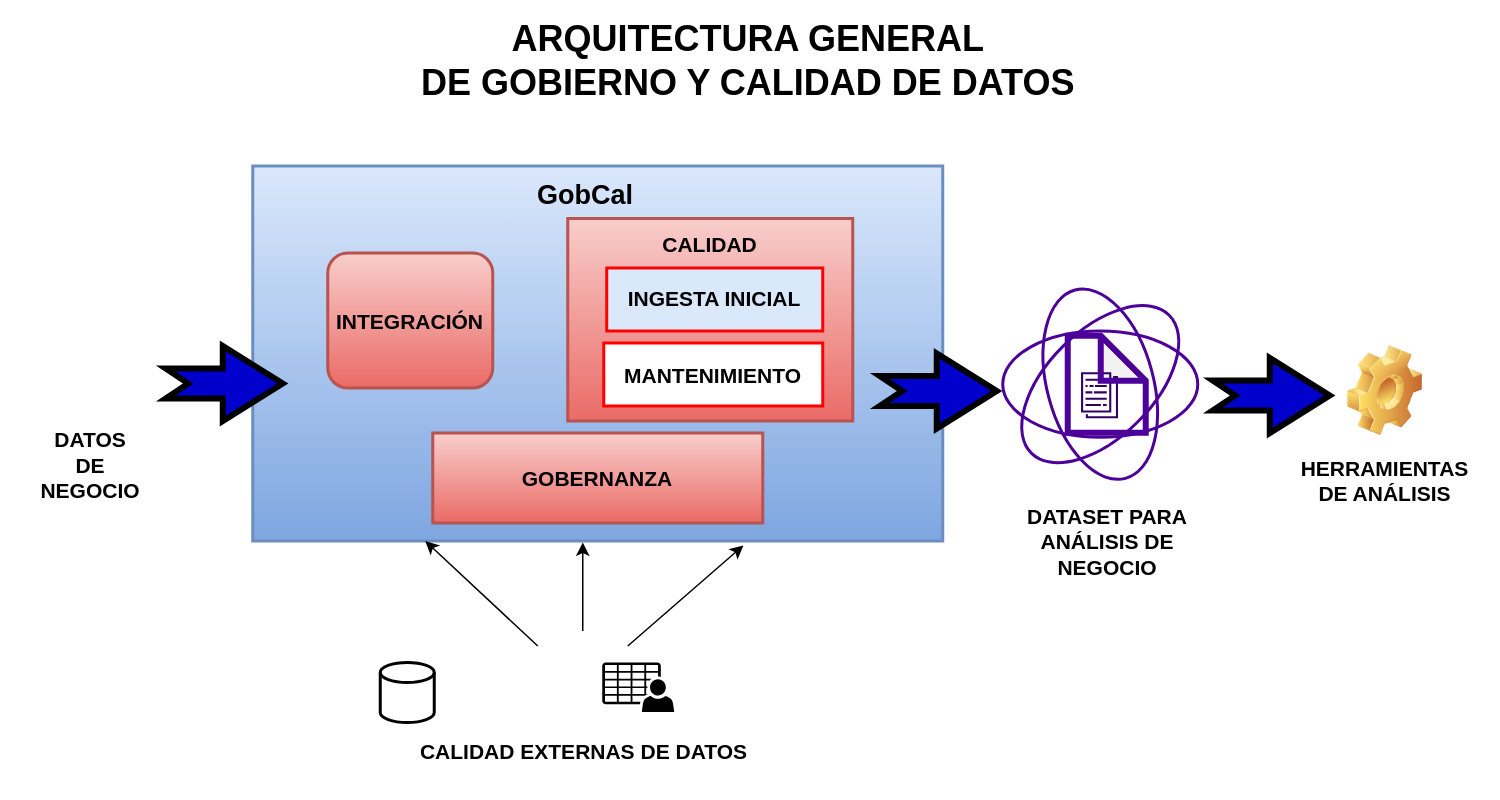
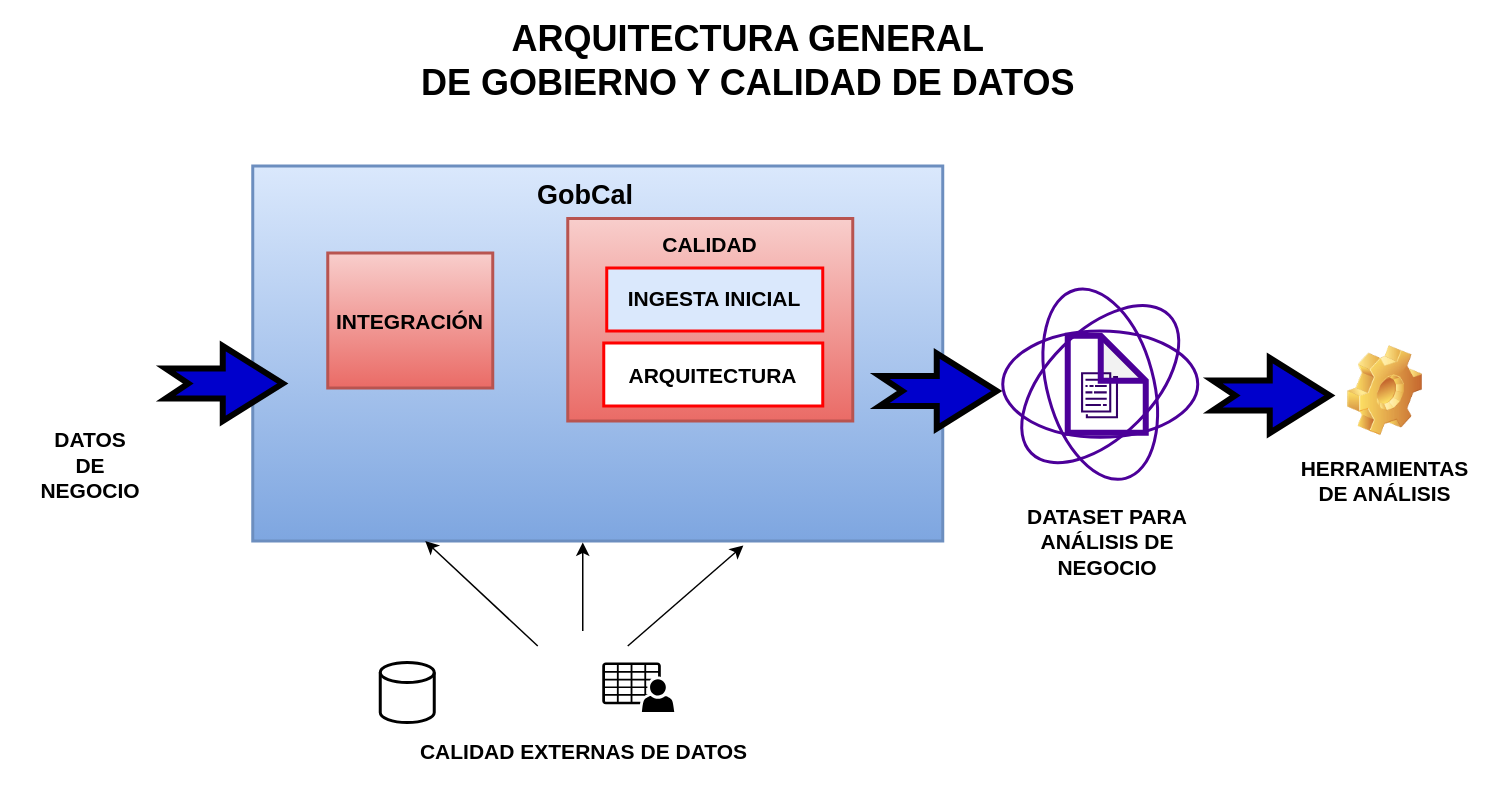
node "INTEGRACIÓN": shape rounded rectangle -> rectangle
node "MANTENIMIENTO": label "MANTENIMIENTO" -> "ARQUITECTURA"
node "GOBERNANZA": removed
